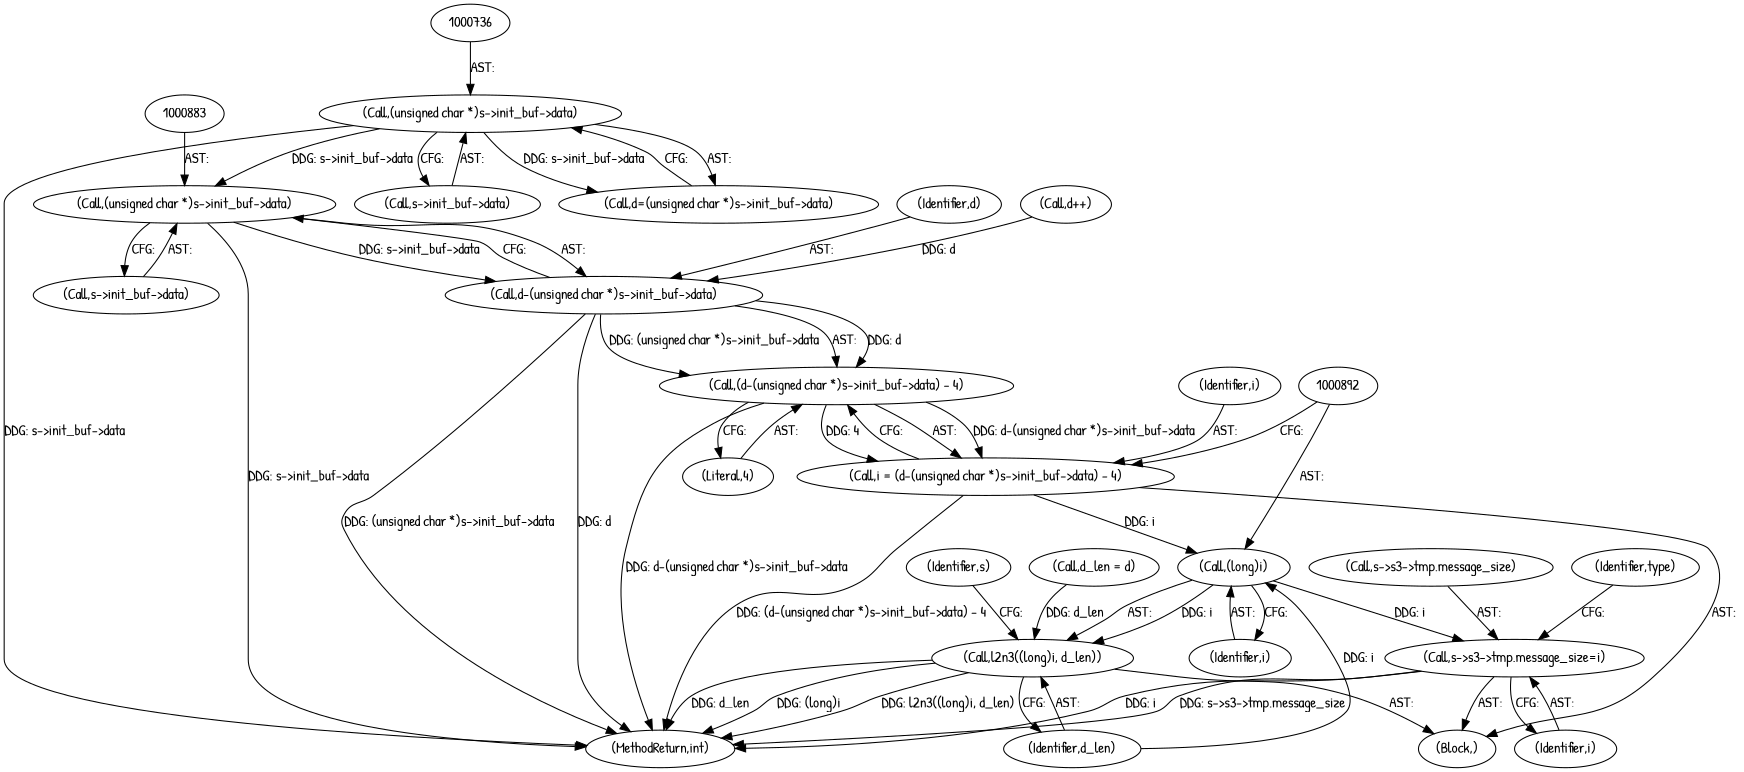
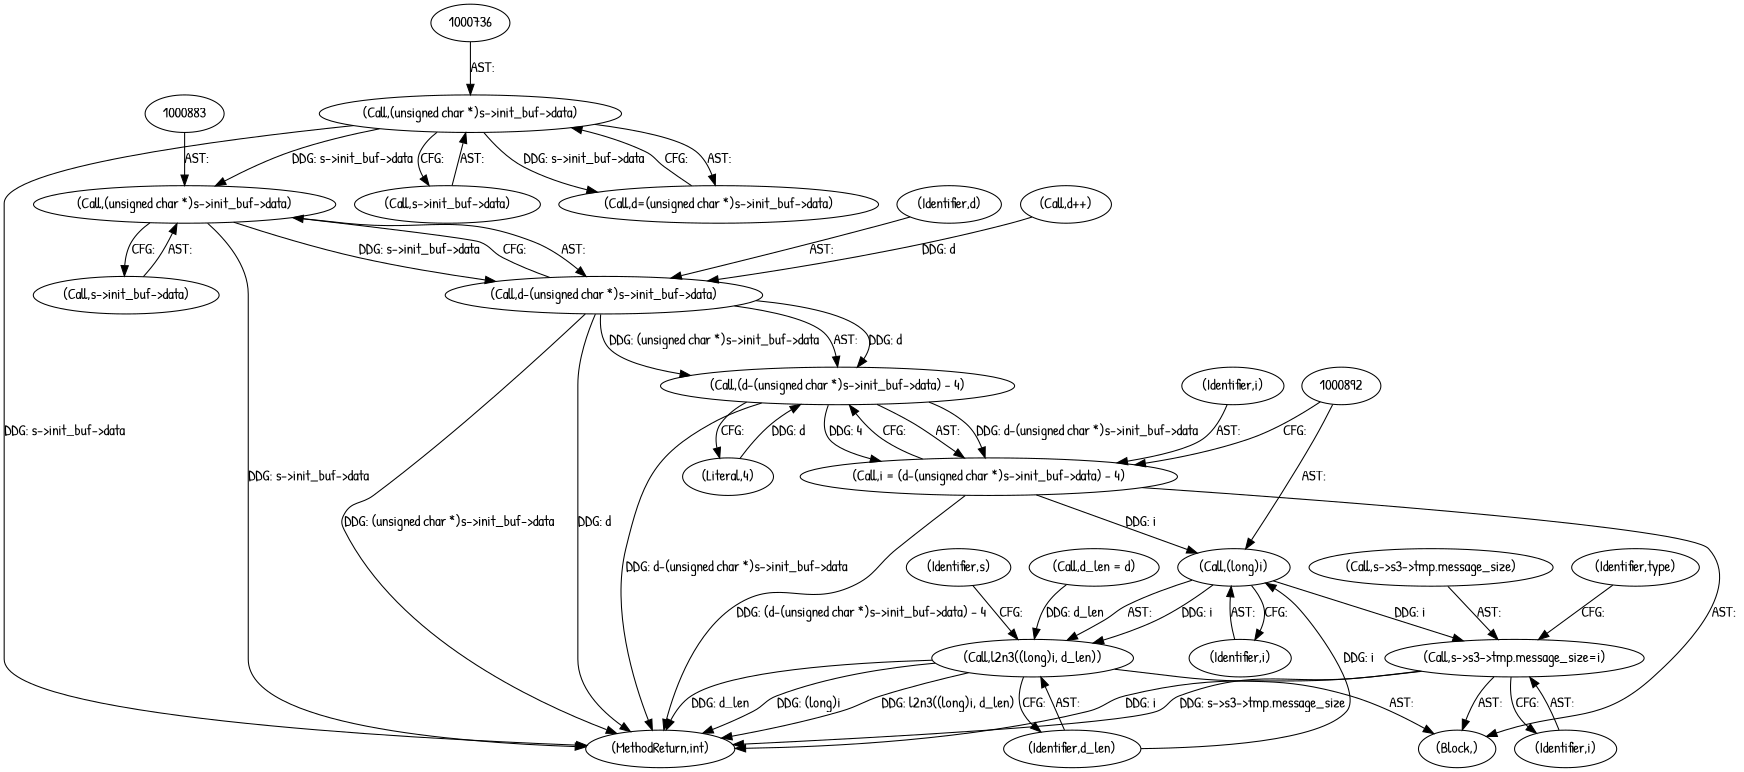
edge "(Literal,4)" -> "(Call,(d-(unsigned char *)s->init_buf->data) - 4)": label "AST: " -> "DDG: d"
